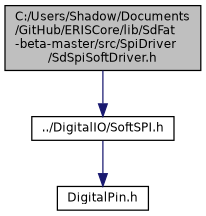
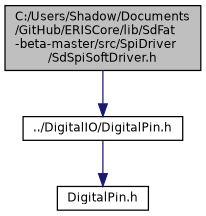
node "../DigitalIO/SoftSPI.h": label "../DigitalIO/SoftSPI.h" -> "../DigitalIO/DigitalPin.h"
